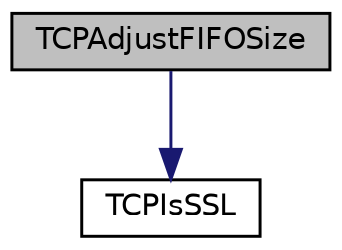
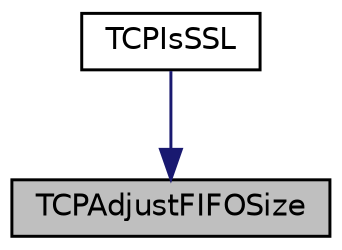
edge "TCPAdjustFIFOSize" -> "TCPIsSSL": reversed
